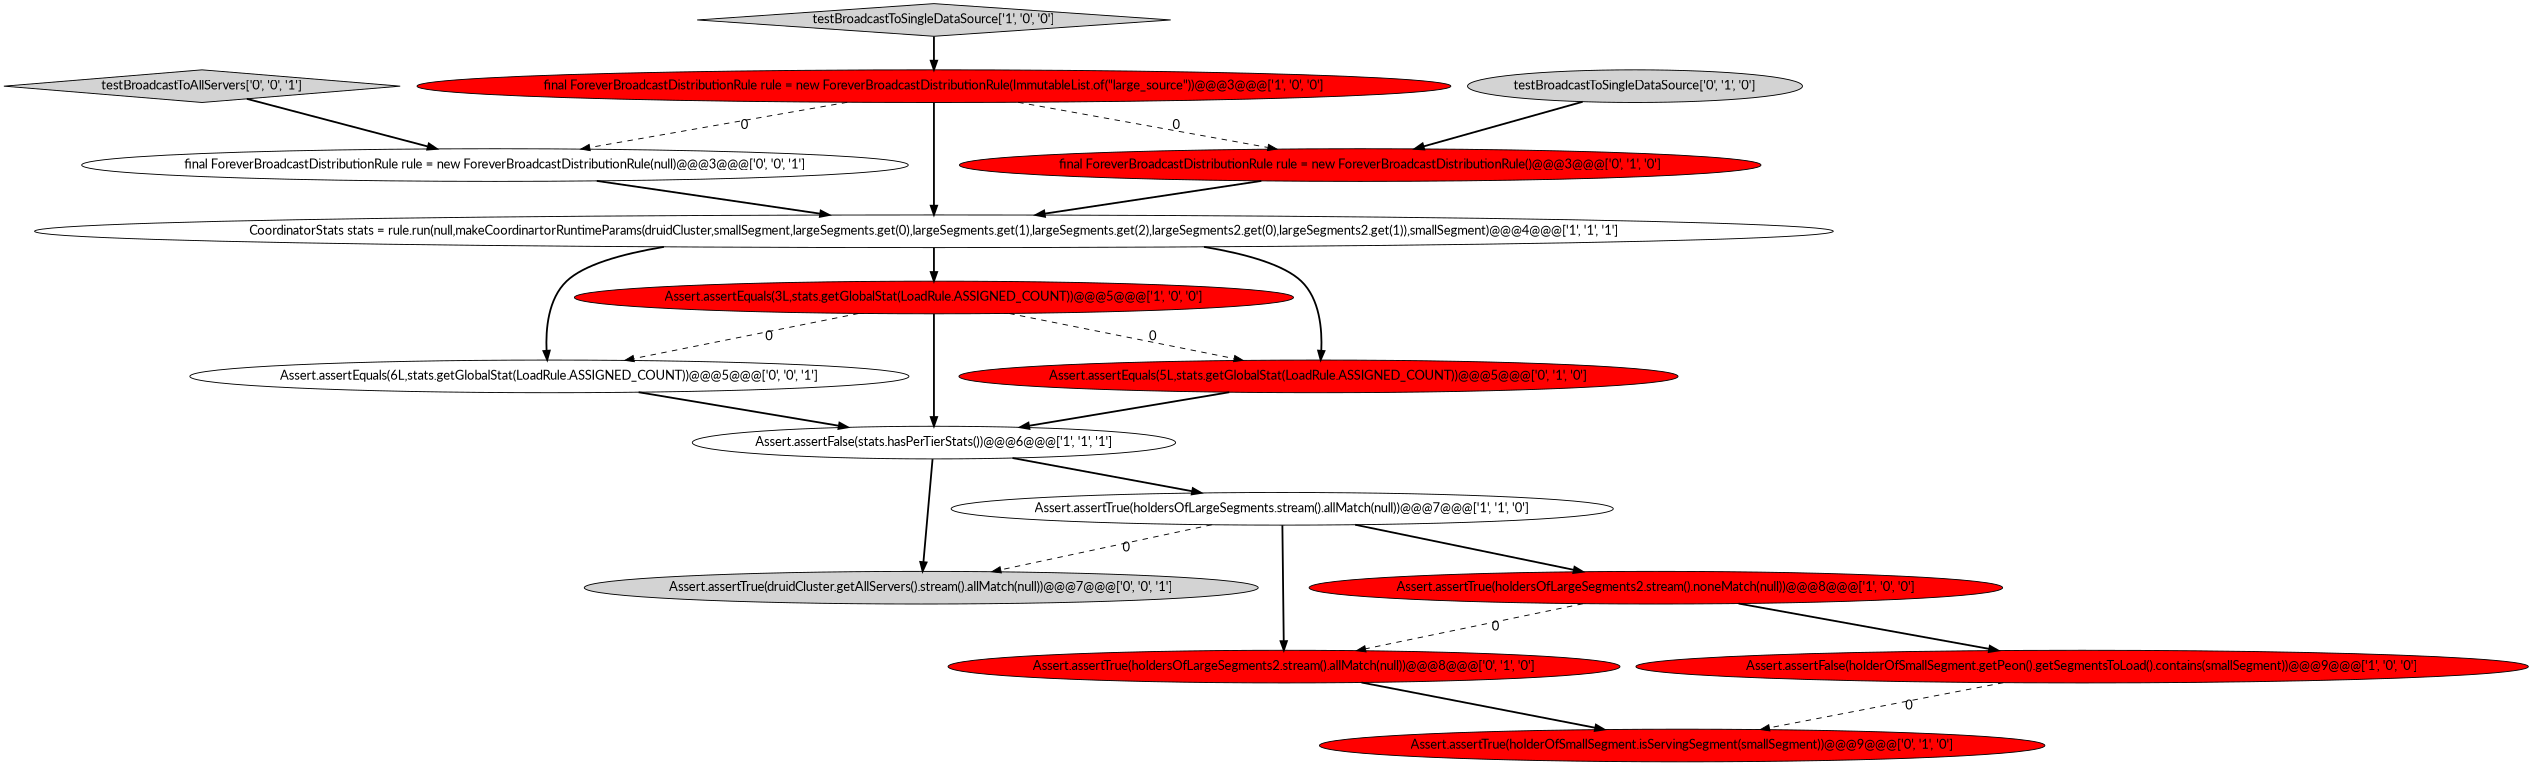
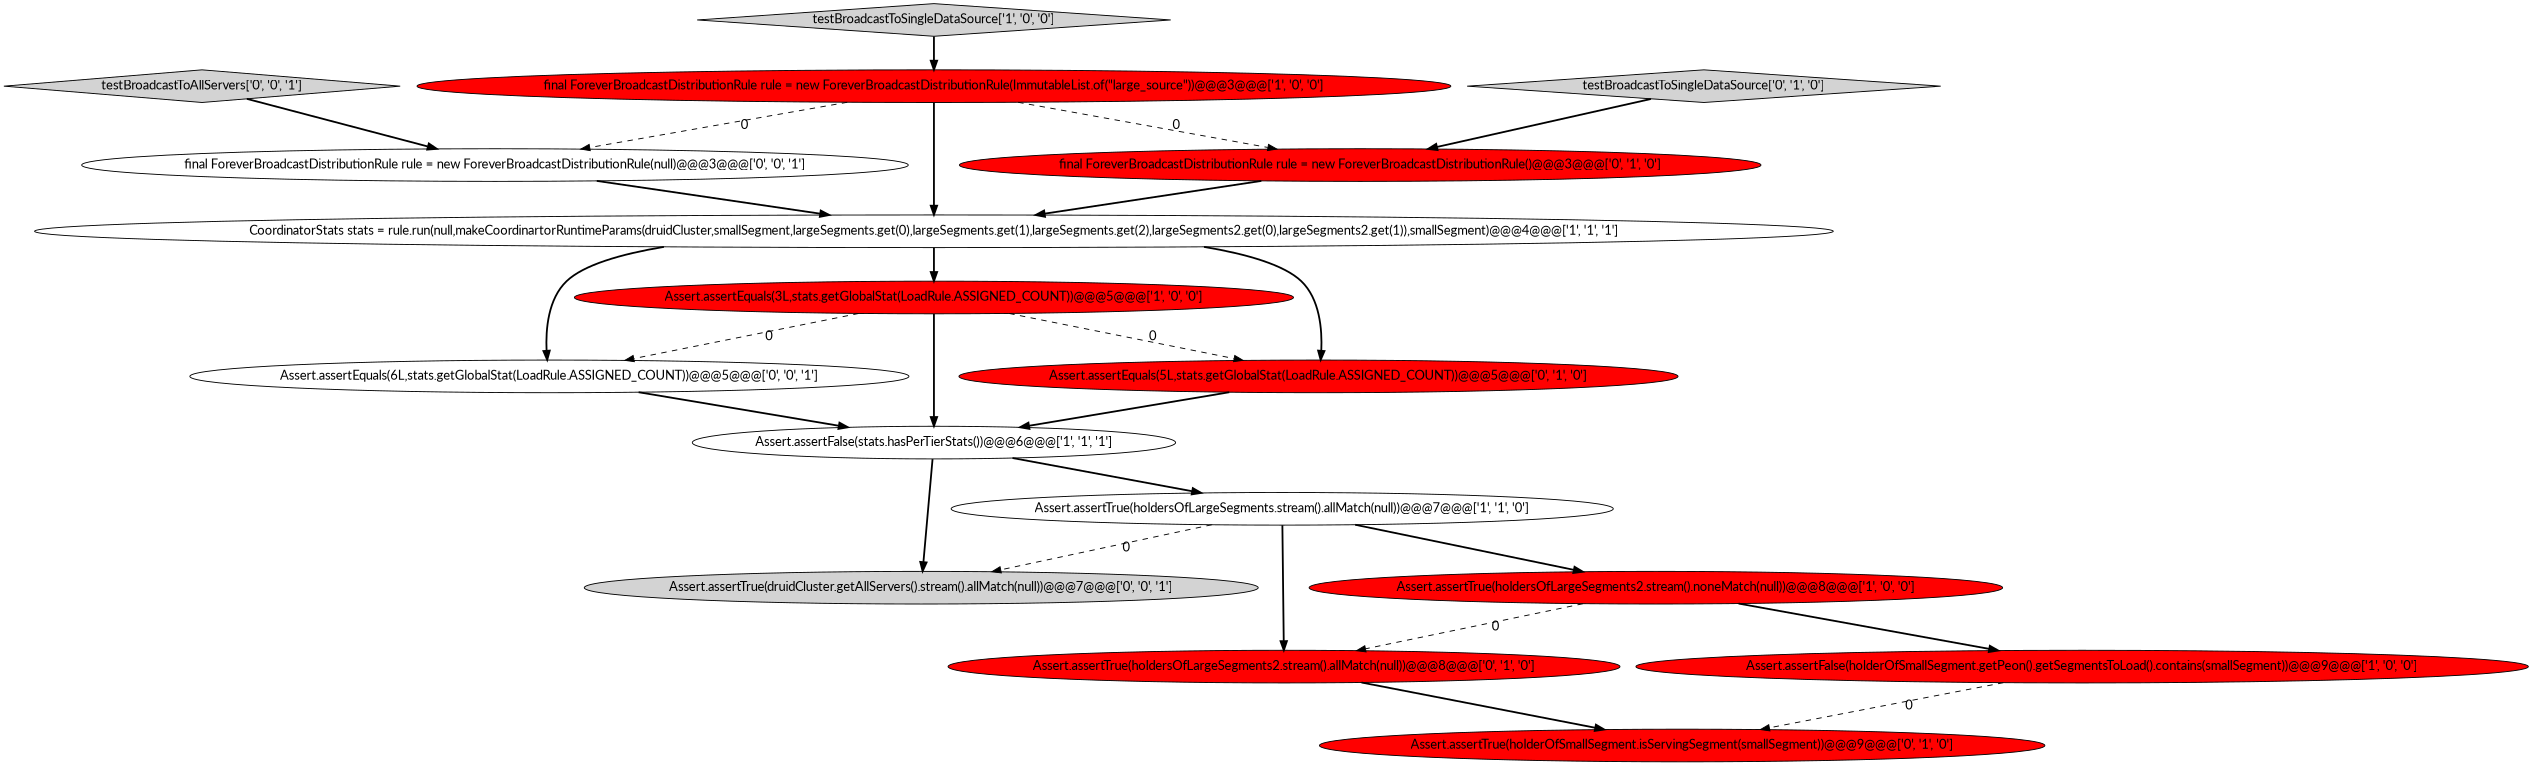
node "testBroadcastToSingleDataSource['0', '1', '0']": shape ellipse -> diamond
